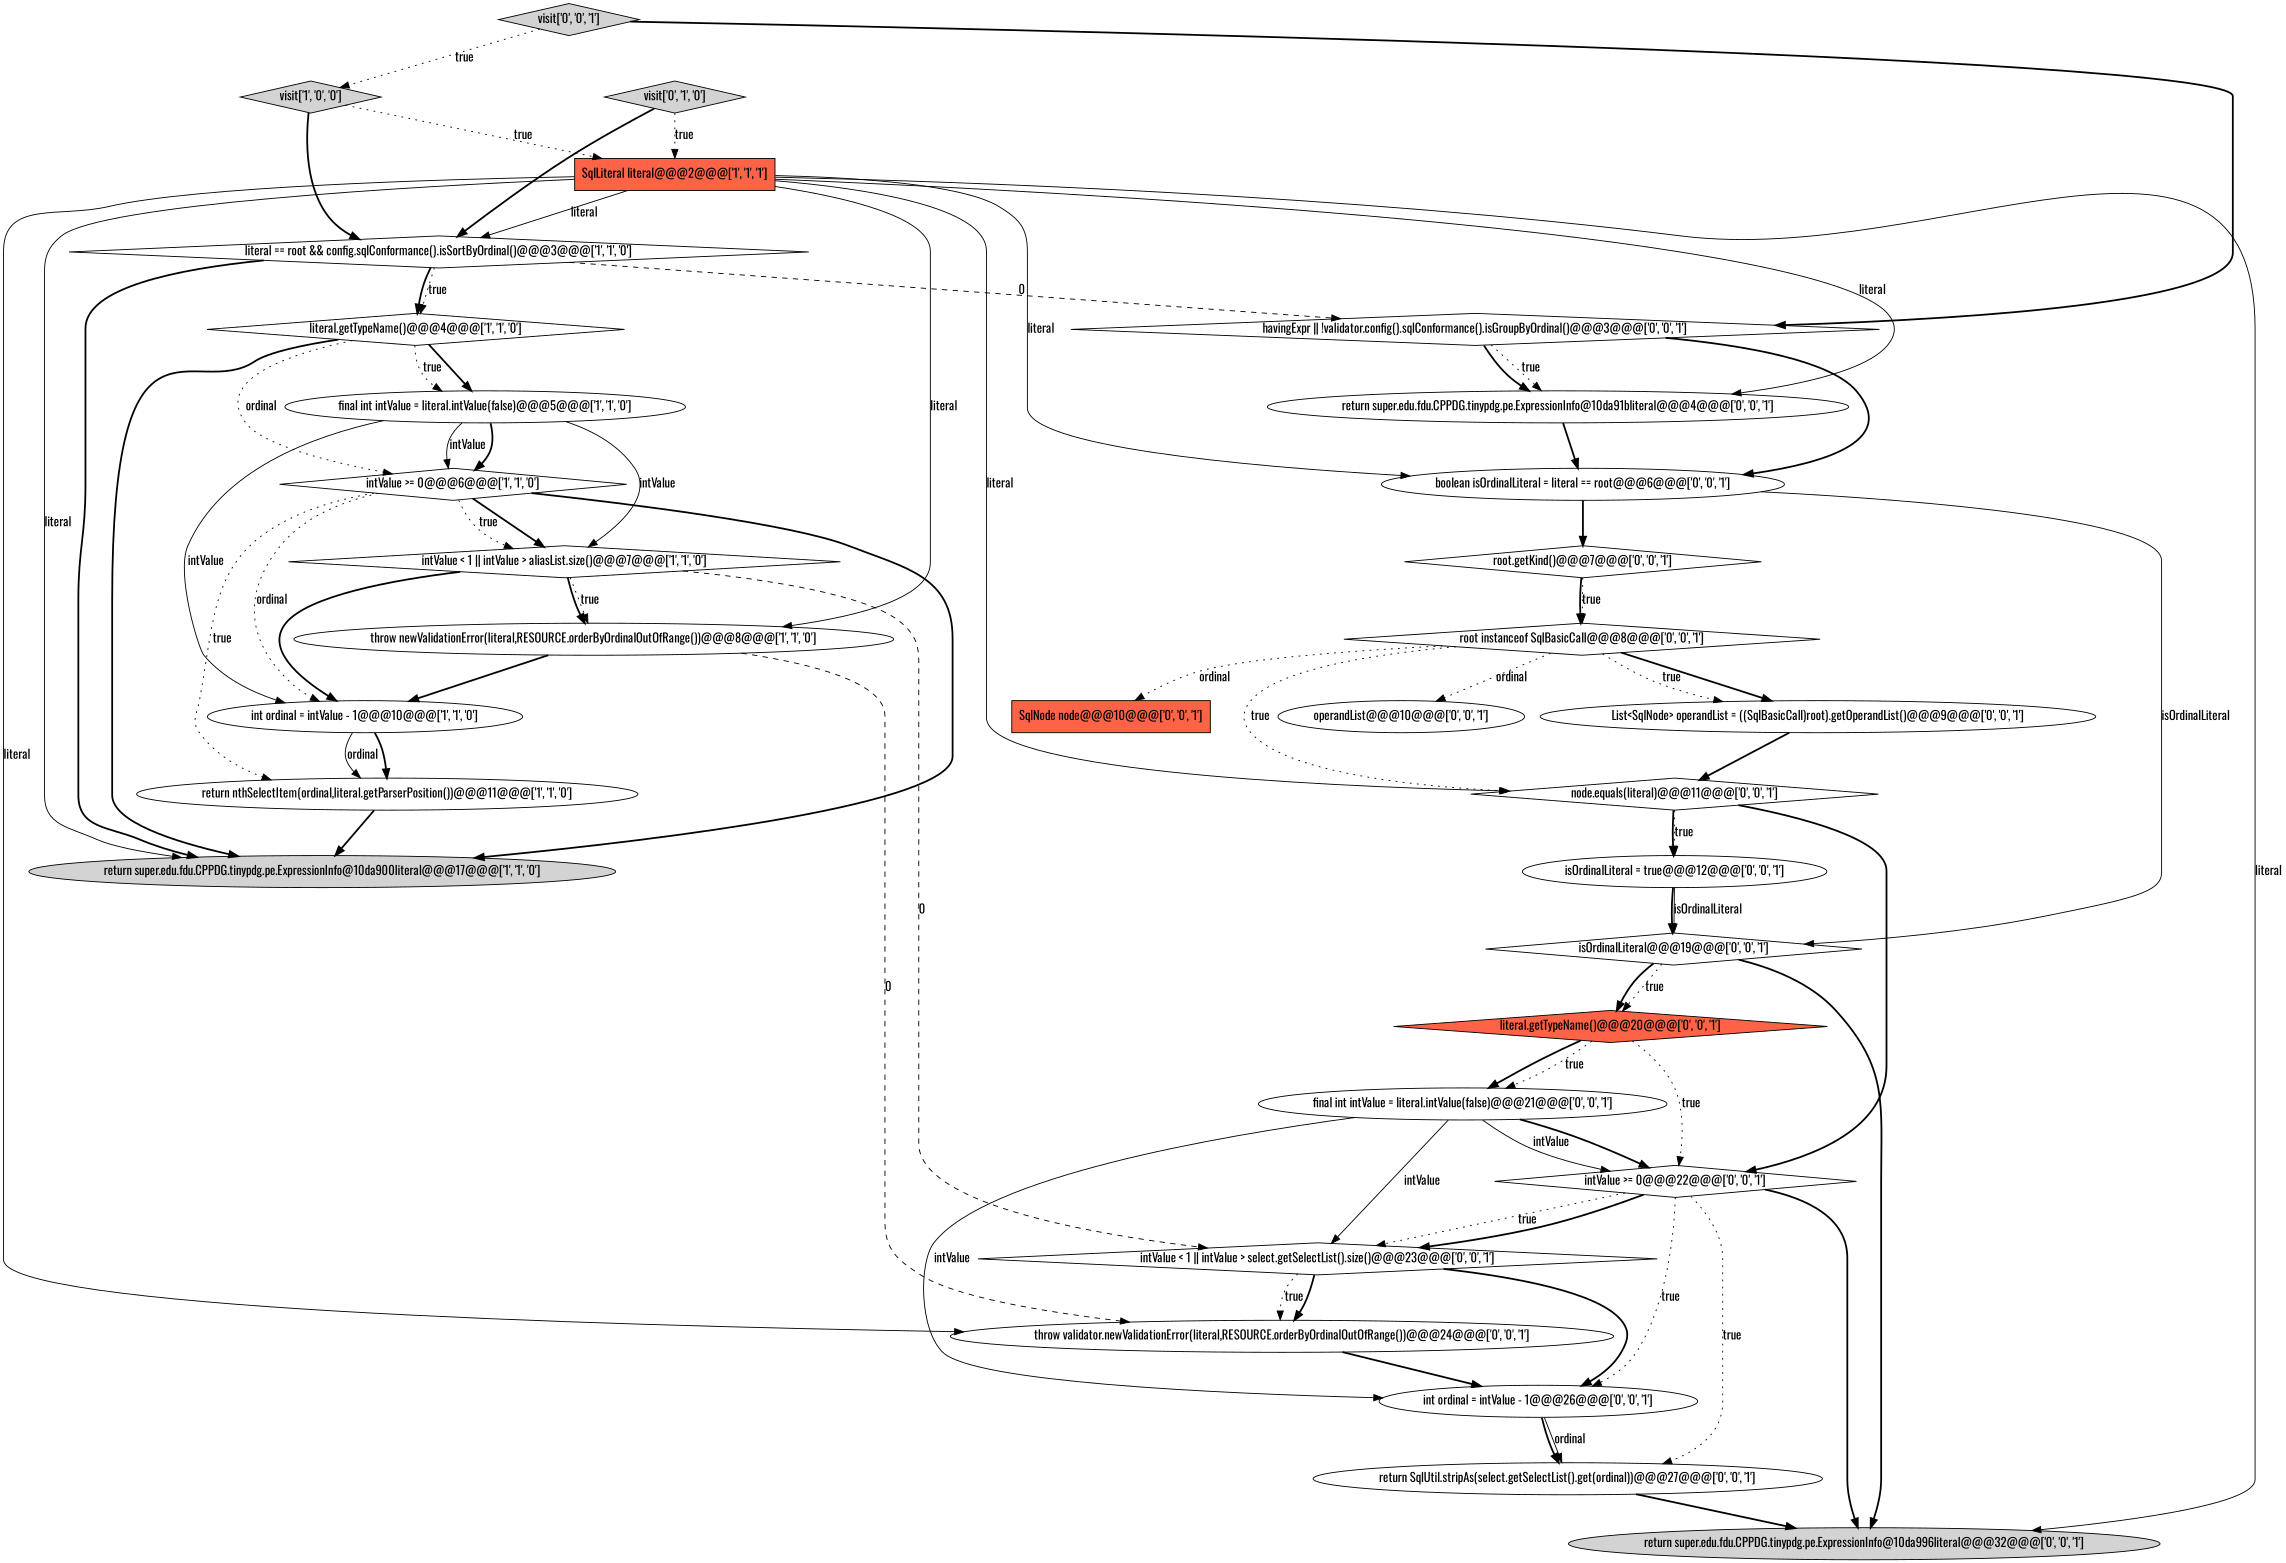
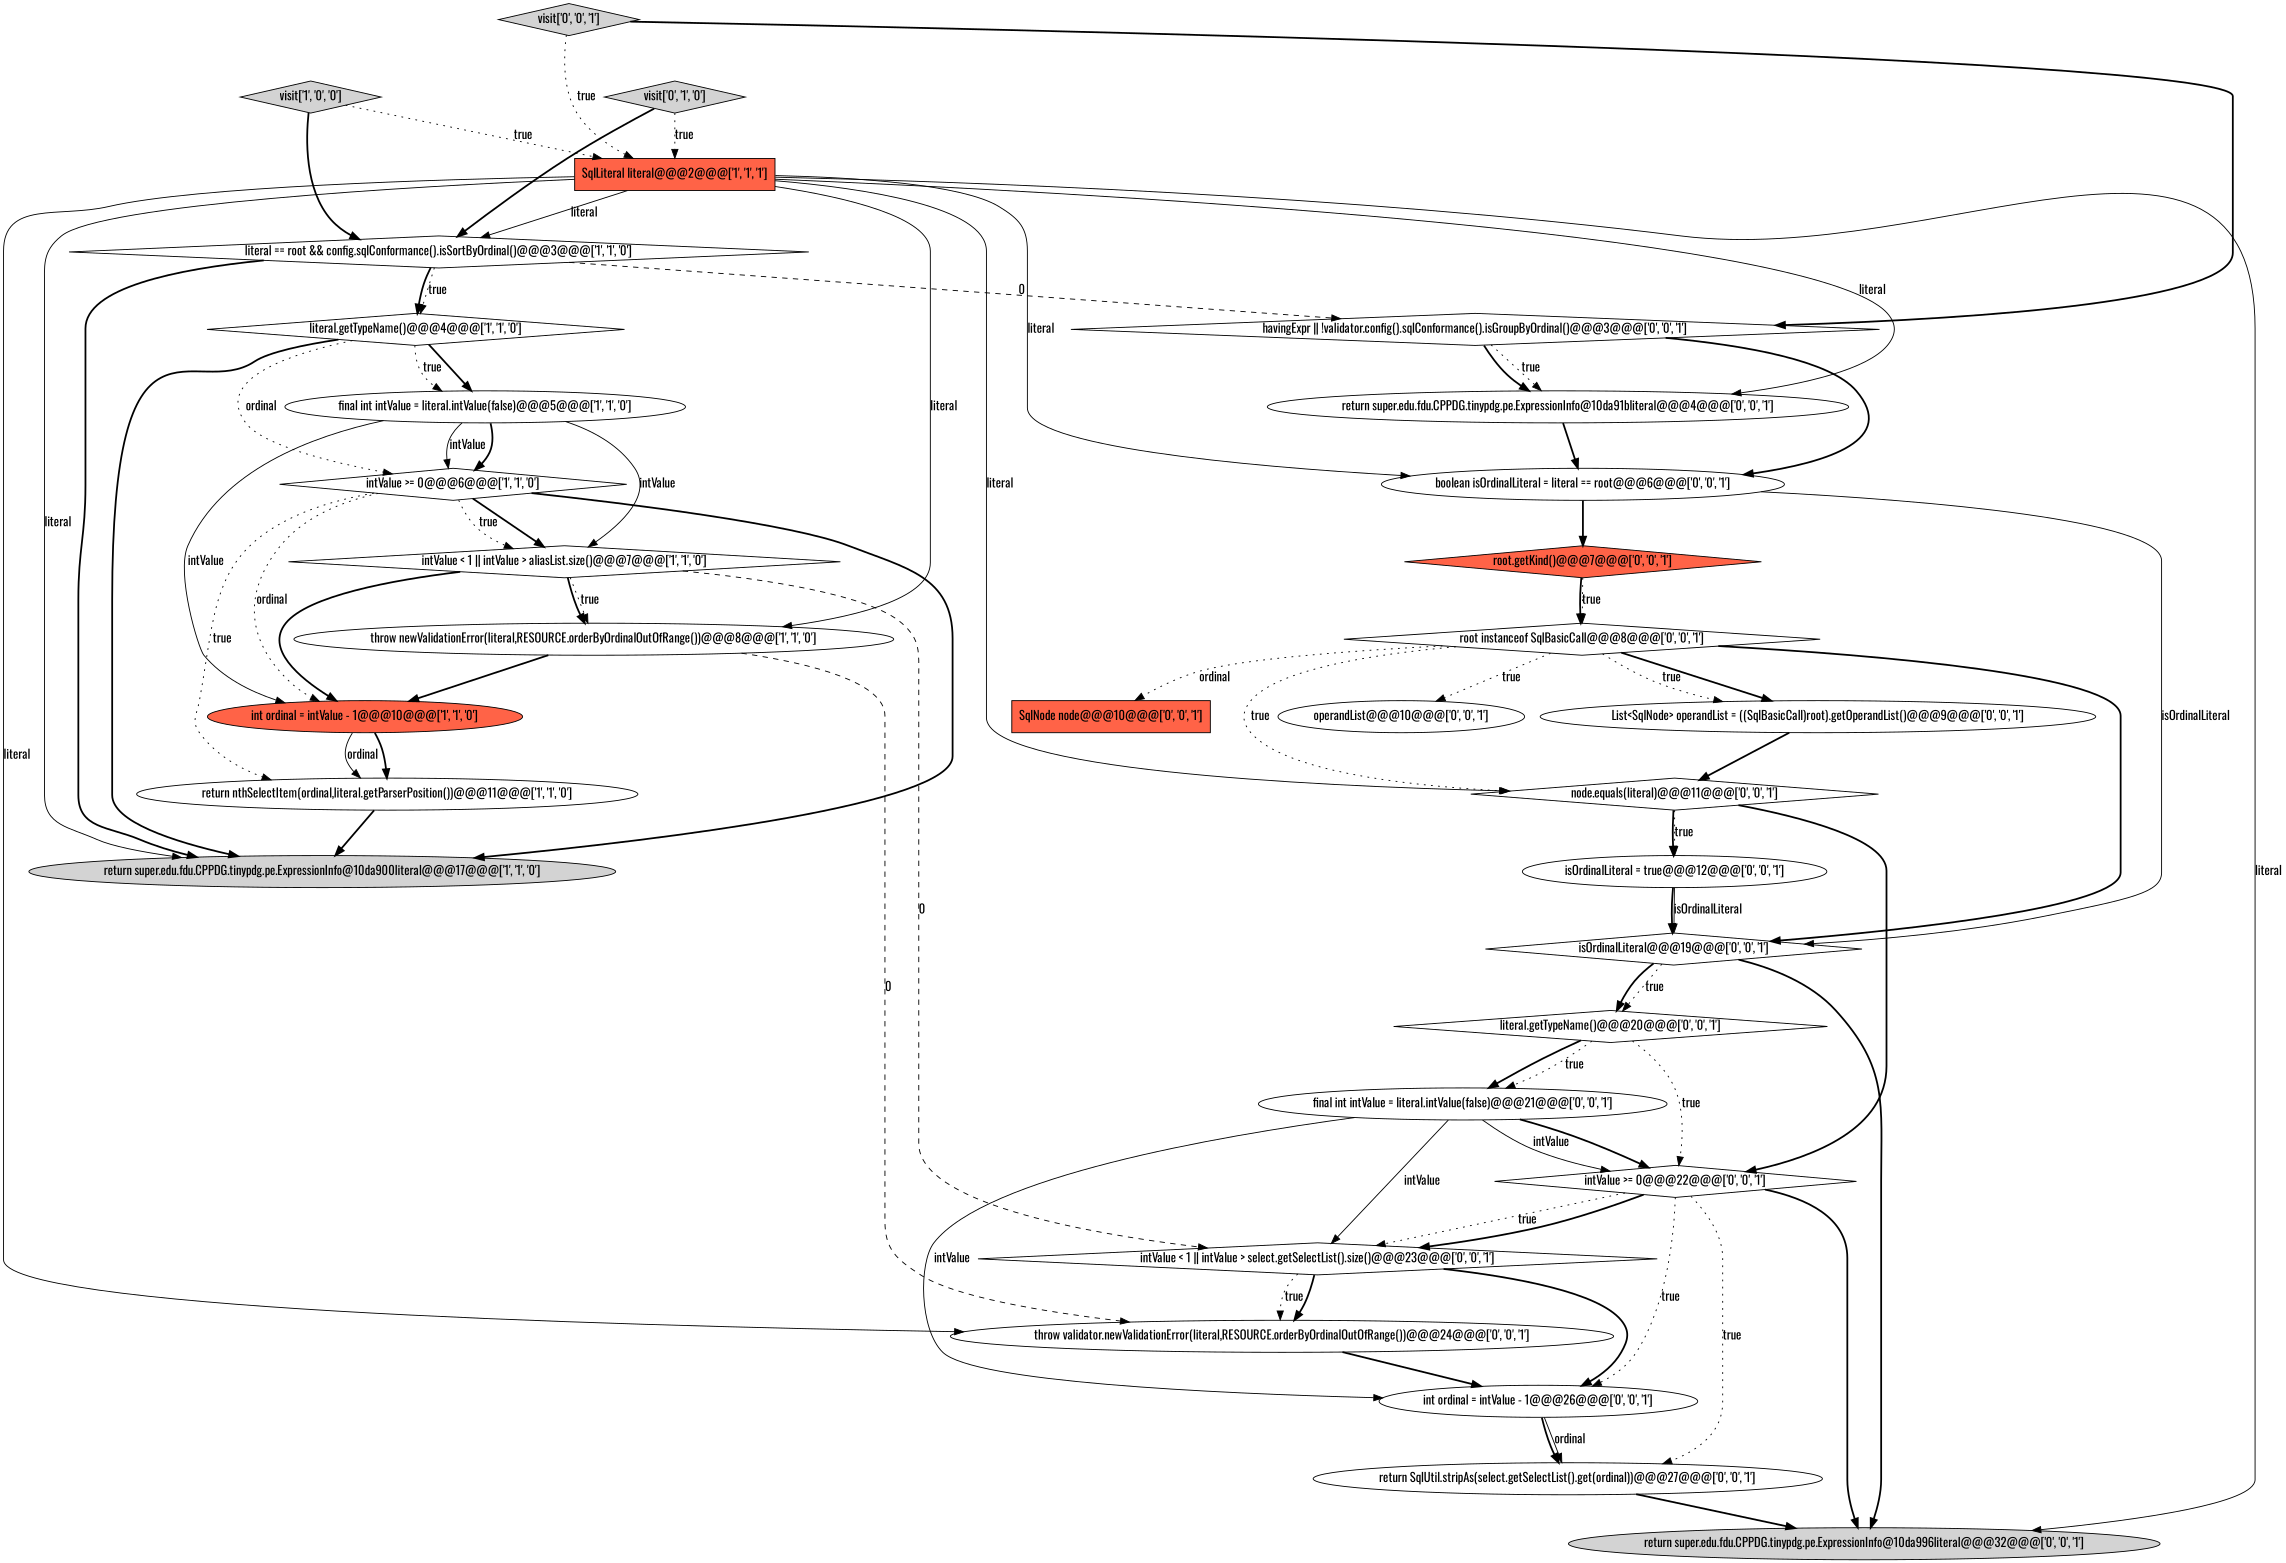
edge "visit['0', '0', '1']" -> "visit['1', '0', '0']": now "visit['0', '0', '1']" -> "SqlLiteral literal@@@2@@@['1', '1', '1']"
node "root.getKind()@@@7@@@['0', '0', '1']": fillcolor white -> tomato
edge "root instanceof SqlBasicCall@@@8@@@['0', '0', '1']" -> "operandList@@@10@@@['0', '0', '1']": label "ordinal" -> "true"
node "int ordinal = intValue - 1@@@10@@@['1', '1', '0']": fillcolor white -> tomato
edge "root instanceof SqlBasicCall@@@8@@@['0', '0', '1']" -> "isOrdinalLiteral@@@19@@@['0', '0', '1']": added
node "literal.getTypeName()@@@20@@@['0', '0', '1']": fillcolor tomato -> white
